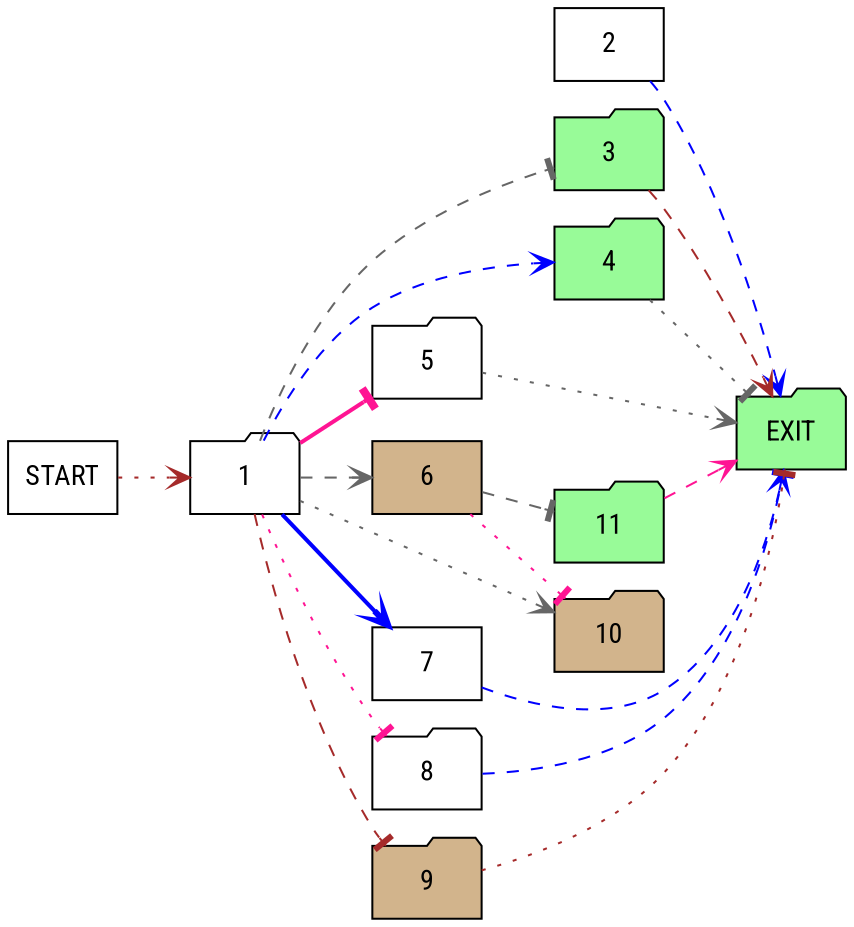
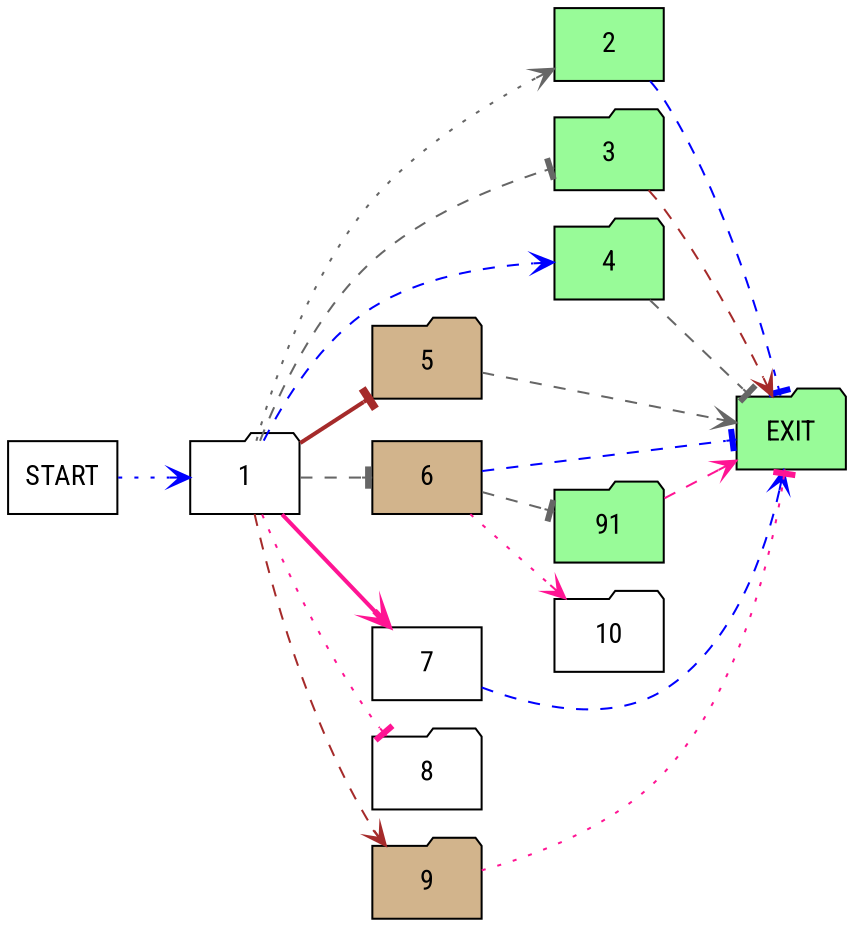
node "2": fillcolor white -> palegreen
edge "2" -> "EXIT": arrowhead vee -> tee
edge "4" -> "EXIT": style dotted -> dashed
node "5": fillcolor white -> tan
edge "5" -> "EXIT": style dotted -> dashed
edge "1" -> "5": color deeppink -> brown
edge "START" -> "1": color brown -> blue
edge "1" -> "6": arrowhead vee -> tee
node "11": label "11" -> "91"
edge "6" -> "10": arrowhead tee -> vee
edge "1" -> "10": now "1" -> "2"
edge "1" -> "7": color blue -> deeppink
node "10": fillcolor tan -> white
edge "1" -> "9": arrowhead tee -> vee
edge "8" -> "EXIT": now "6" -> "EXIT"
edge "9" -> "EXIT": color brown -> deeppink
